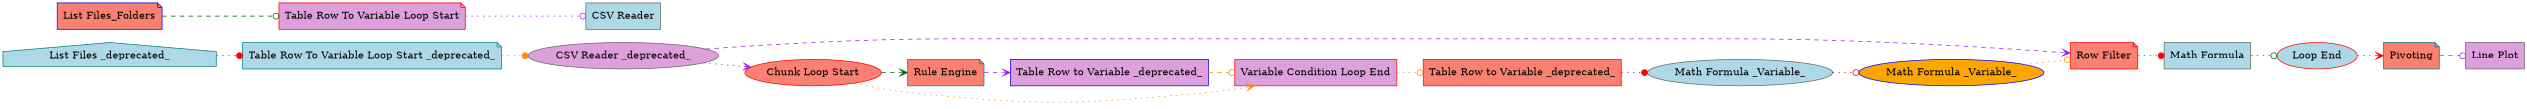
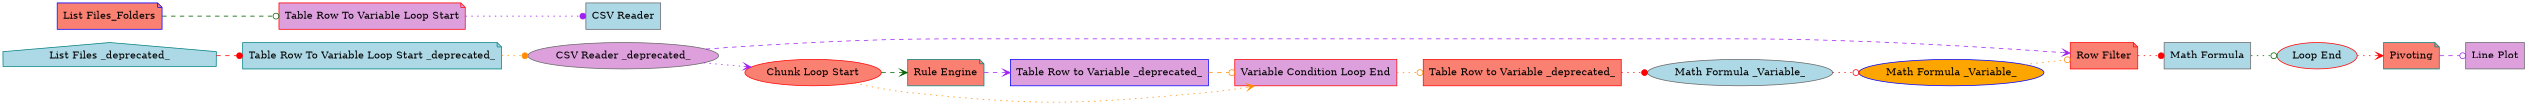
edge "Table Row To Variable Loop Start" -> "CSV Reader": arrowhead odot -> dot
edge "List Files _deprecated_" -> "Table Row To Variable Loop Start _deprecated_": style dotted -> dashed
